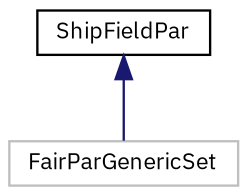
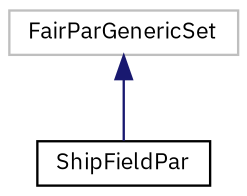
edge "FairParGenericSet" -> "ShipFieldPar": reversed
